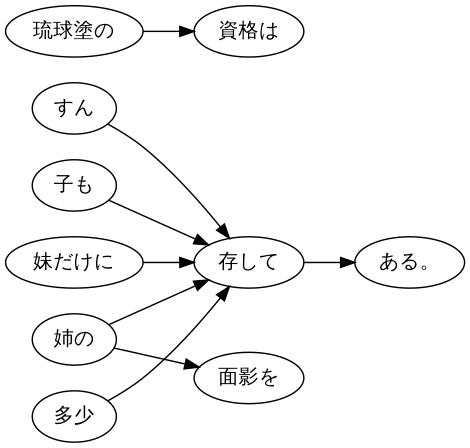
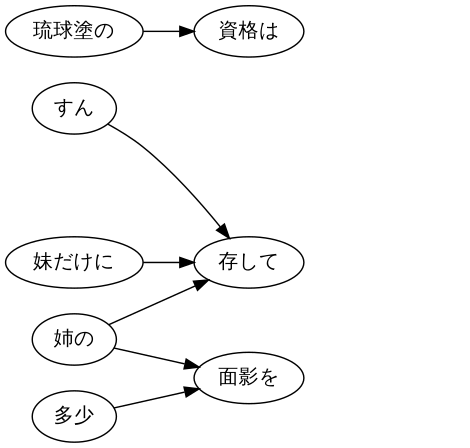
node "子も": removed
node "ある。": removed
edge "多少" -> "存して": now "多少" -> "面影を"
